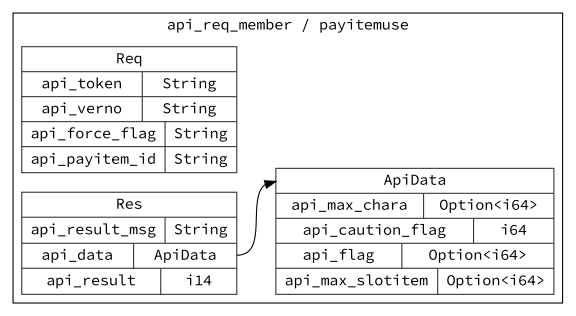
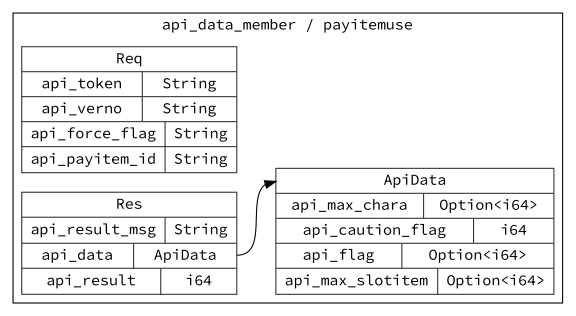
cluster "api_req_member / payitemuse": label "api_req_member / payitemuse" -> "api_data_member / payitemuse"
node "Res": text "i14" -> "i64"
